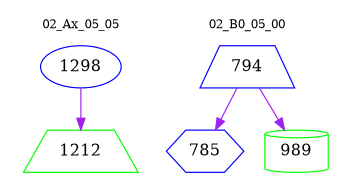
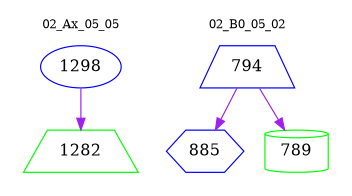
cluster "02_B0_05_00": label "02_B0_05_00" -> "02_B0_05_02"
node "1212": label "1212" -> "1282"
node "785": label "785" -> "885"
node "989": label "989" -> "789"
